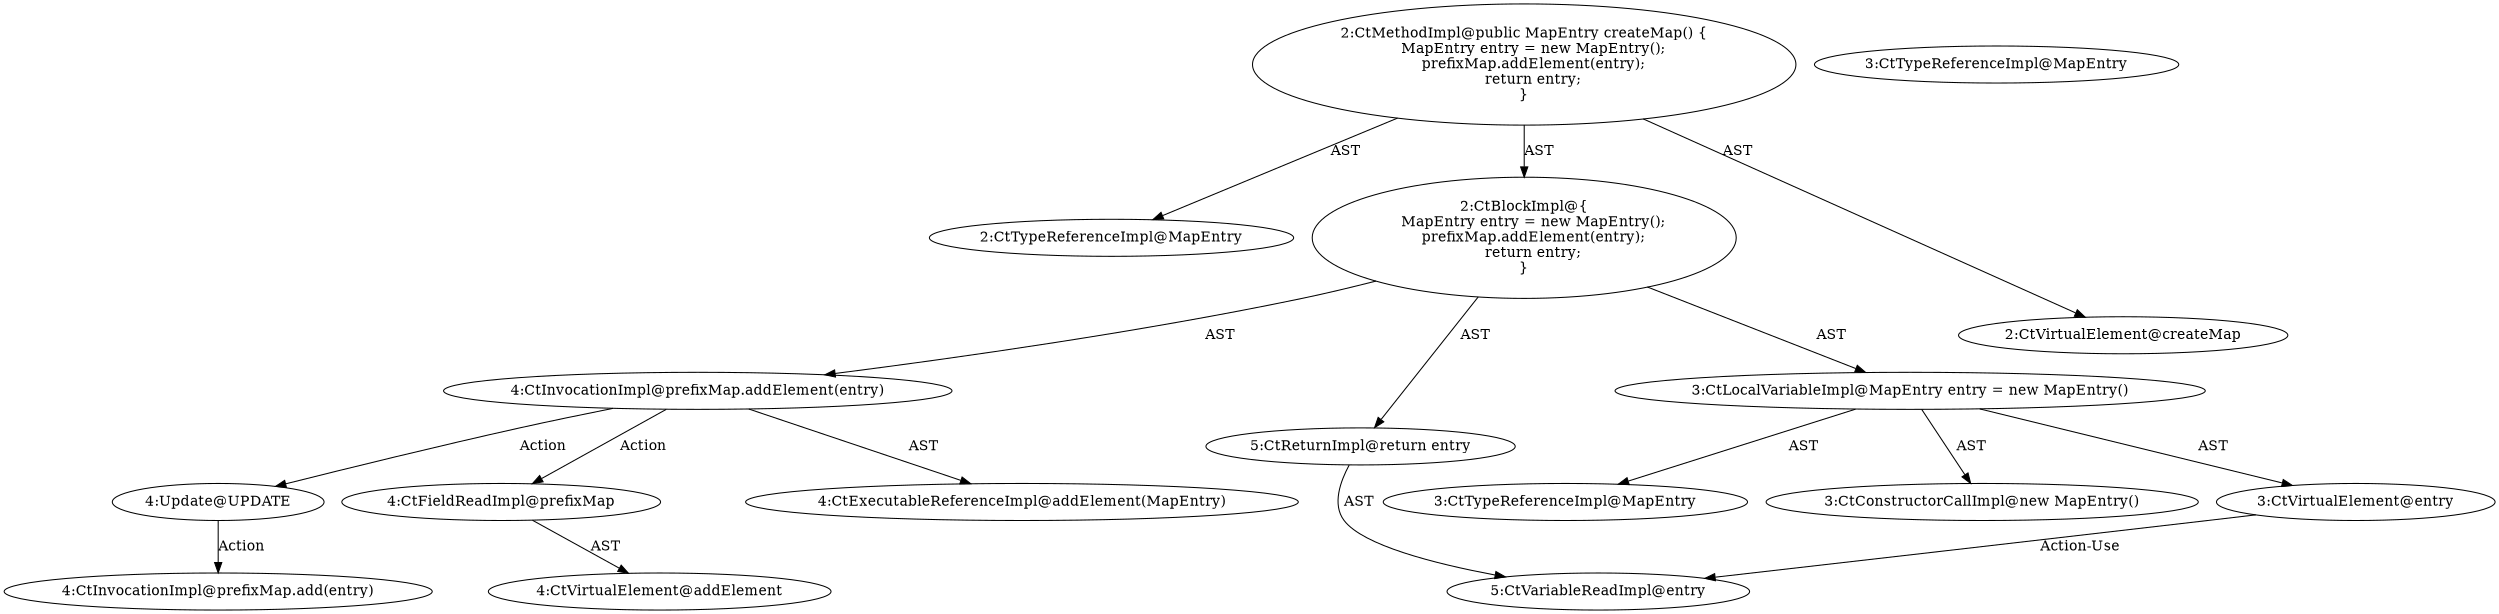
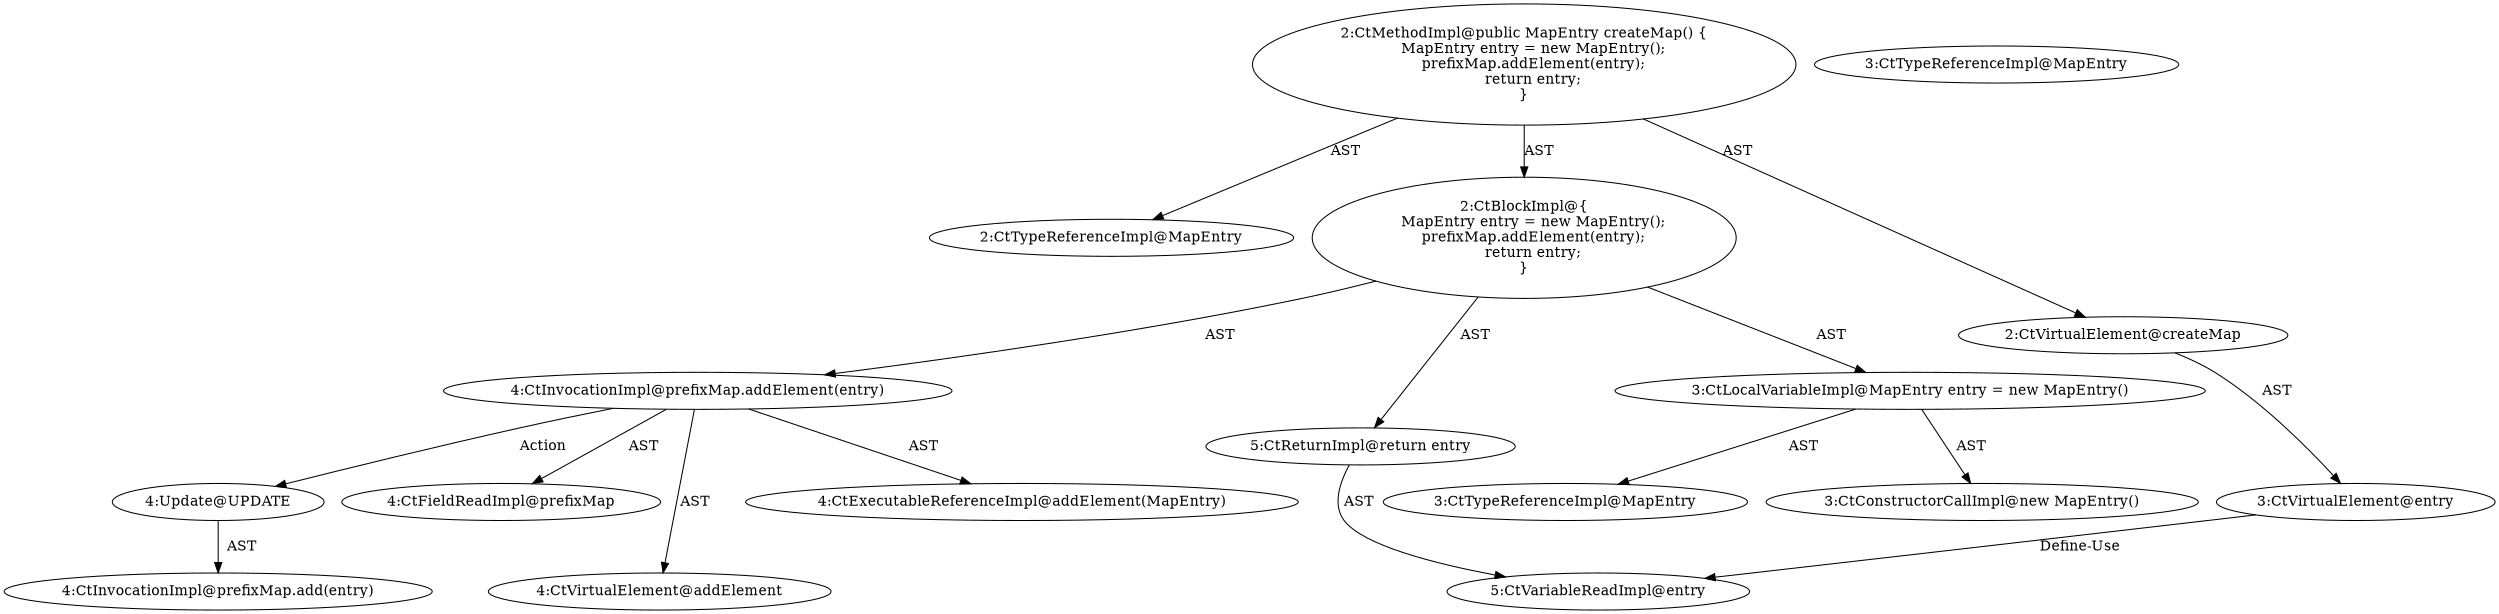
edge "4:CtInvocationImpl@prefixMap.addElement(entry)" -> "4:CtFieldReadImpl@prefixMap": label "Action" -> "AST"
edge "3:CtLocalVariableImpl@MapEntry entry = new MapEntry()" -> "3:CtVirtualElement@entry": now "2:CtVirtualElement@createMap" -> "3:CtVirtualElement@entry"
edge "4:CtFieldReadImpl@prefixMap" -> "4:CtVirtualElement@addElement": now "4:CtInvocationImpl@prefixMap.addElement(entry)" -> "4:CtVirtualElement@addElement"
edge "4:Update@UPDATE" -> "4:CtInvocationImpl@prefixMap.add(entry)": label "Action" -> "AST"
edge "3:CtVirtualElement@entry" -> "5:CtVariableReadImpl@entry": label "Action-Use" -> "Define-Use"
